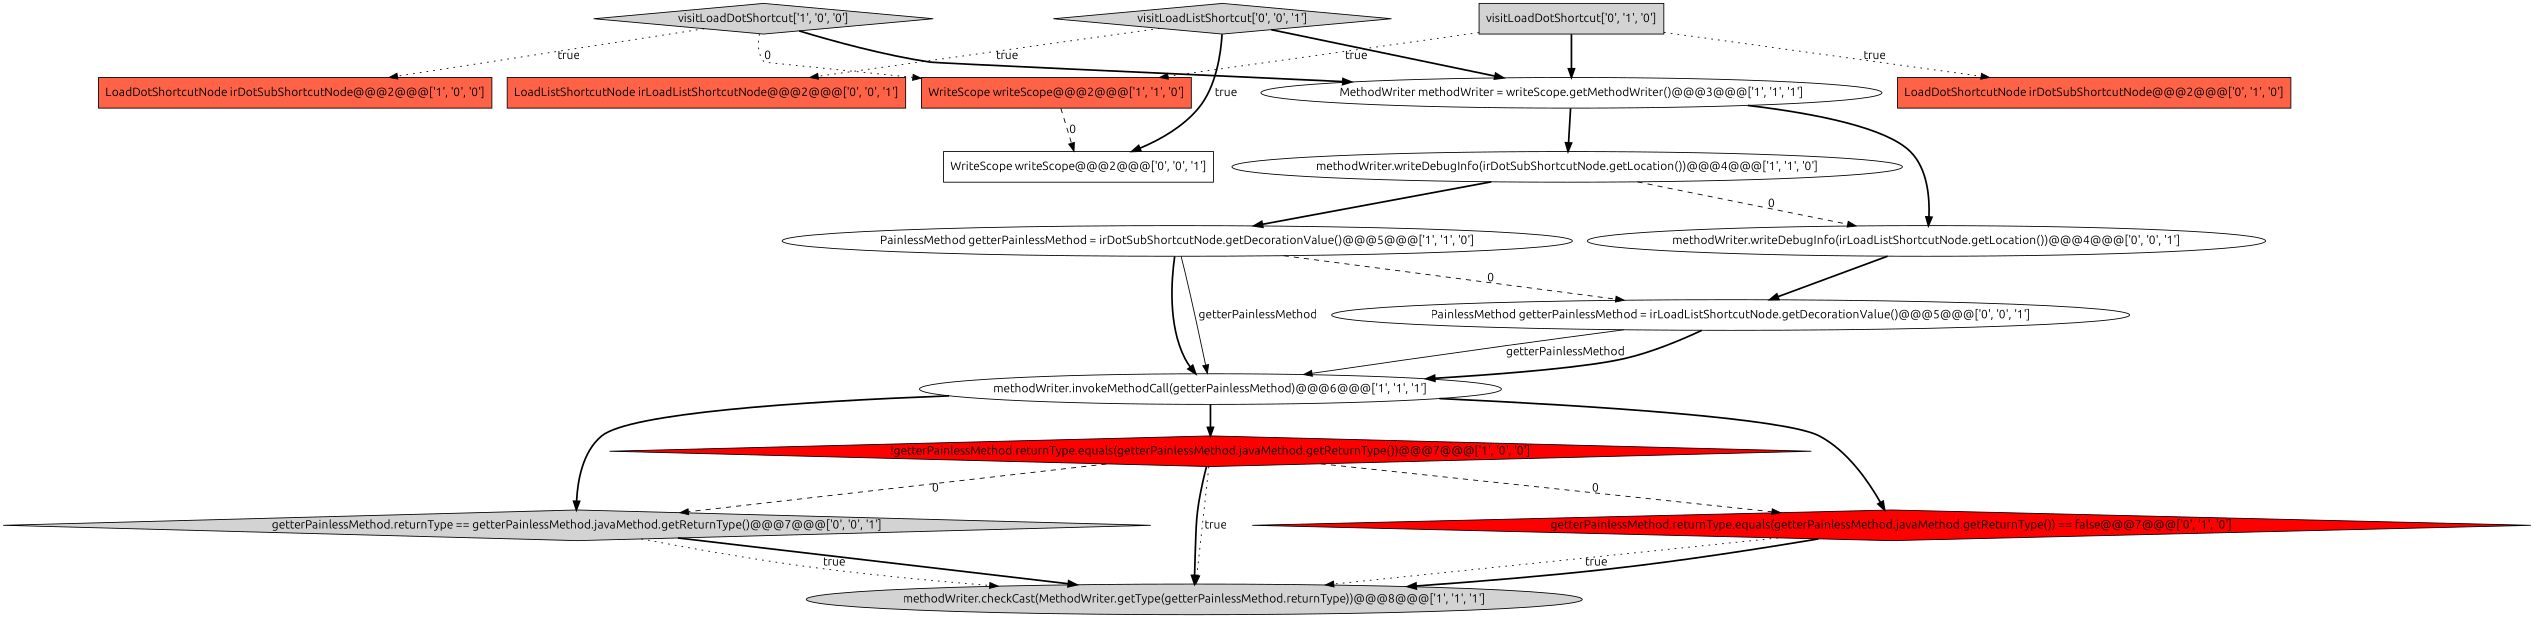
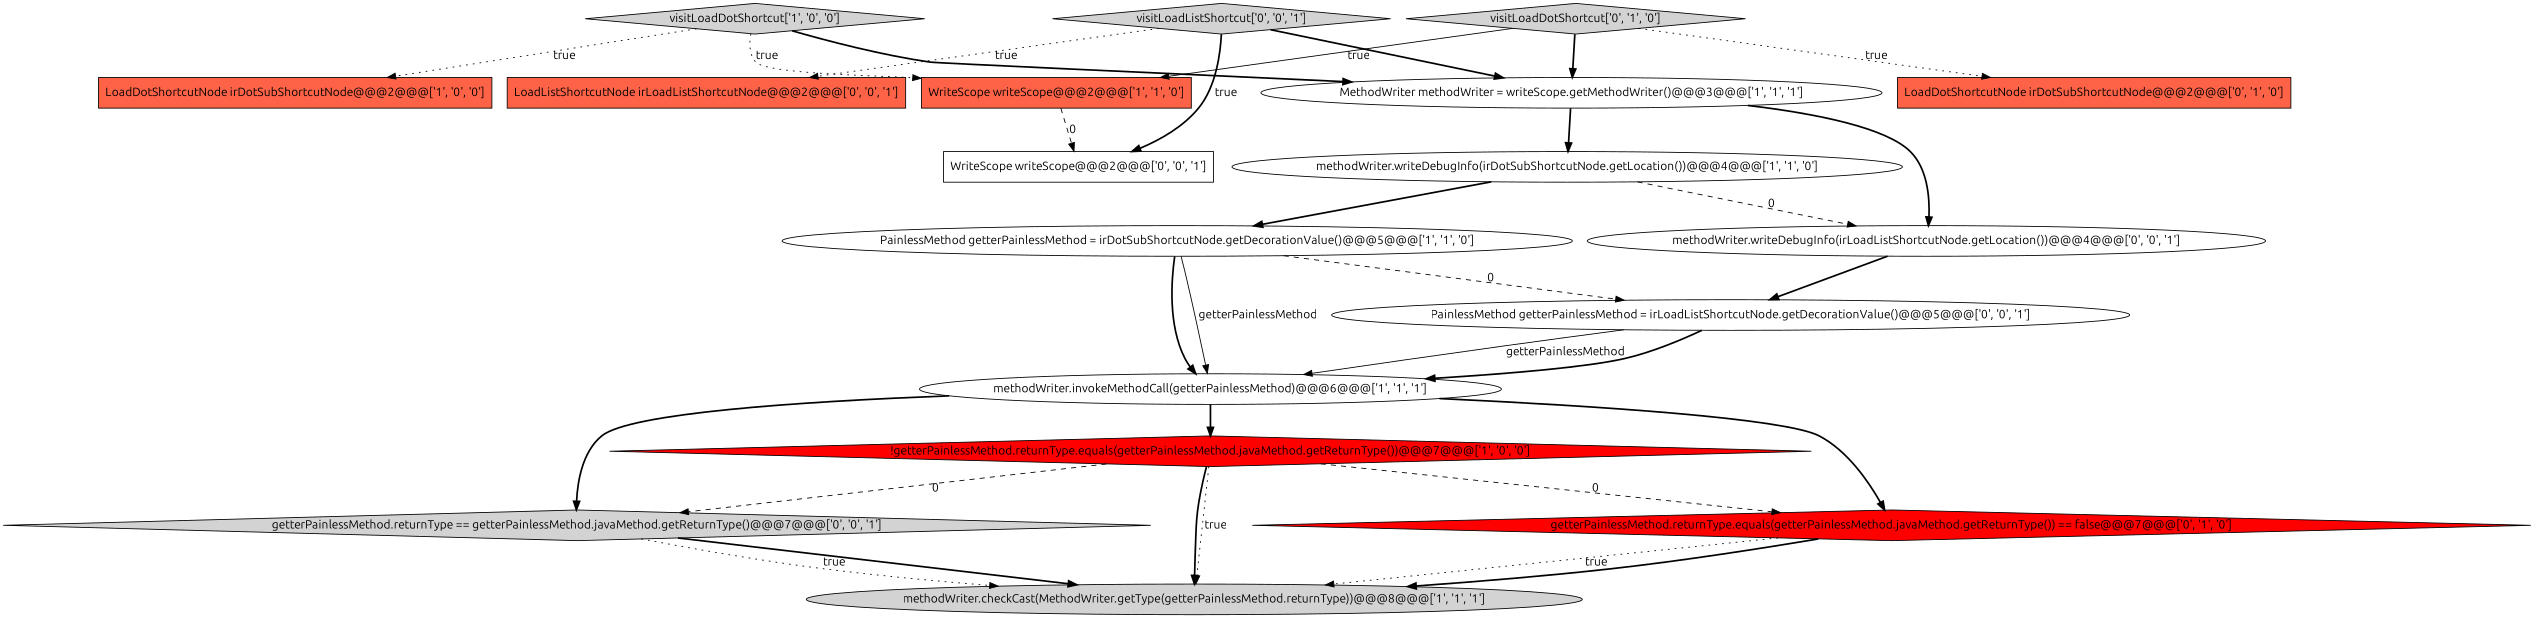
node "visitLoadDotShortcut['0', '1', '0']": shape box -> diamond
edge "visitLoadDotShortcut['0', '1', '0']" -> "WriteScope writeScope@@@2@@@['1', '1', '0']": style dotted -> solid
edge "visitLoadDotShortcut['1', '0', '0']" -> "WriteScope writeScope@@@2@@@['1', '1', '0']": label "0" -> "true"
